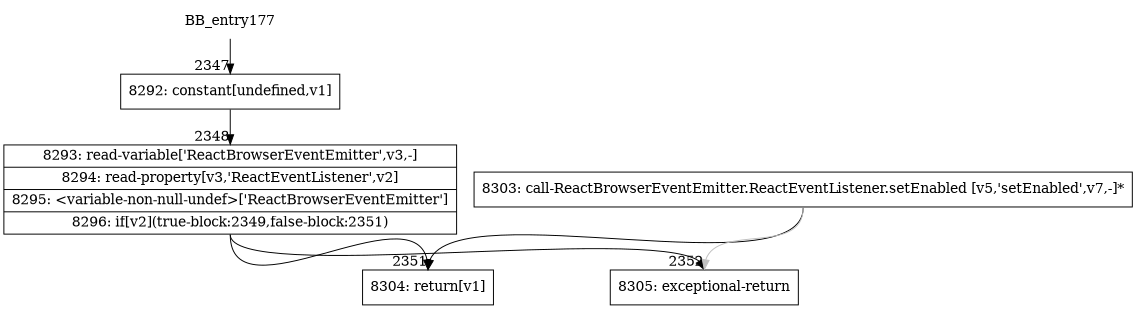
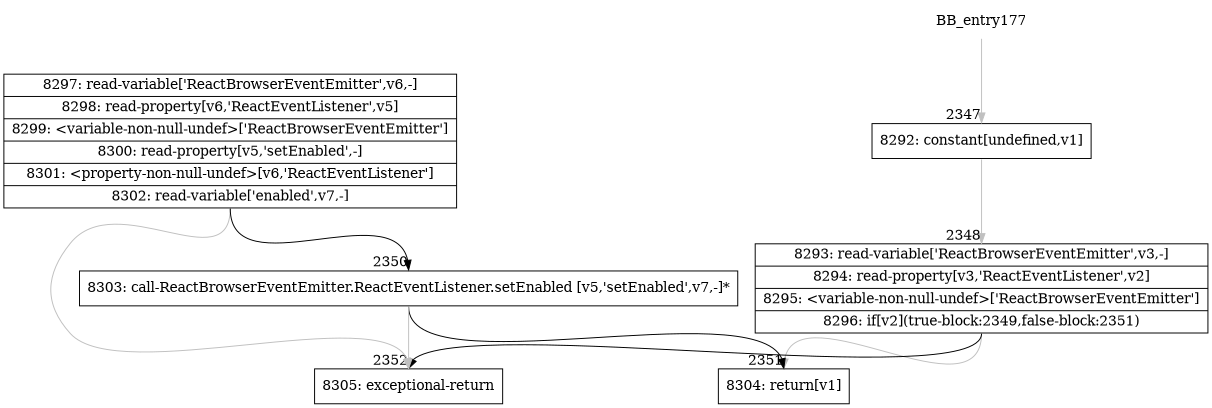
edge "BB_entry177" -> "8292: constant[undefined,v1]": color black -> gray
edge "8292: constant[undefined,v1]" -> "8293: read-variable['ReactBrowserEventEmitter',v3,-]": color black -> gray
node "8297: read-variable['ReactBrowserEventEmitter',v6,-]": added
edge "8293: read-variable['ReactBrowserEventEmitter',v3,-]" -> "8304: return[v1]": color black -> gray
